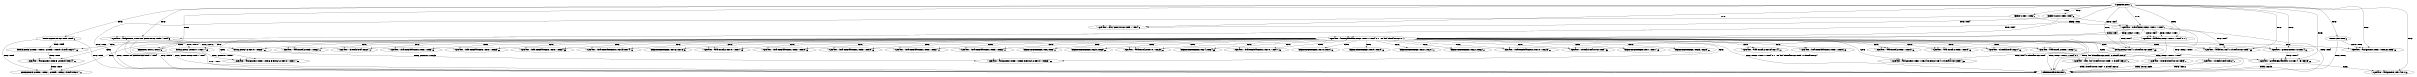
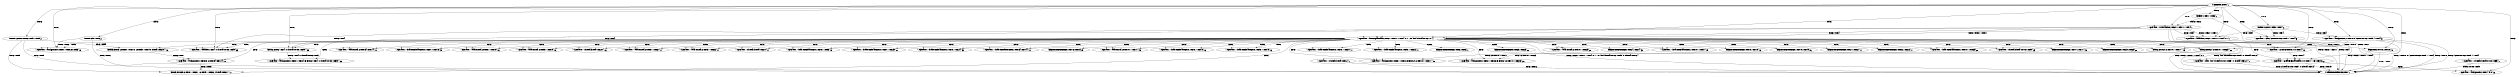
edge "(METHOD,FUN1)" -> "(PARAM,VAR1 *VAR2)": label "VAR: " -> "DDG: "
edge "(PARAM,const VAR3 *VAR4)" -> "(<operator>.subtraction,VAR2->VAR11 - VAR4)": now "(PARAM,const VAR3 *VAR4)" -> "(<operator>.addition,VAR2->VAR11 - VAR4 + 1)"
